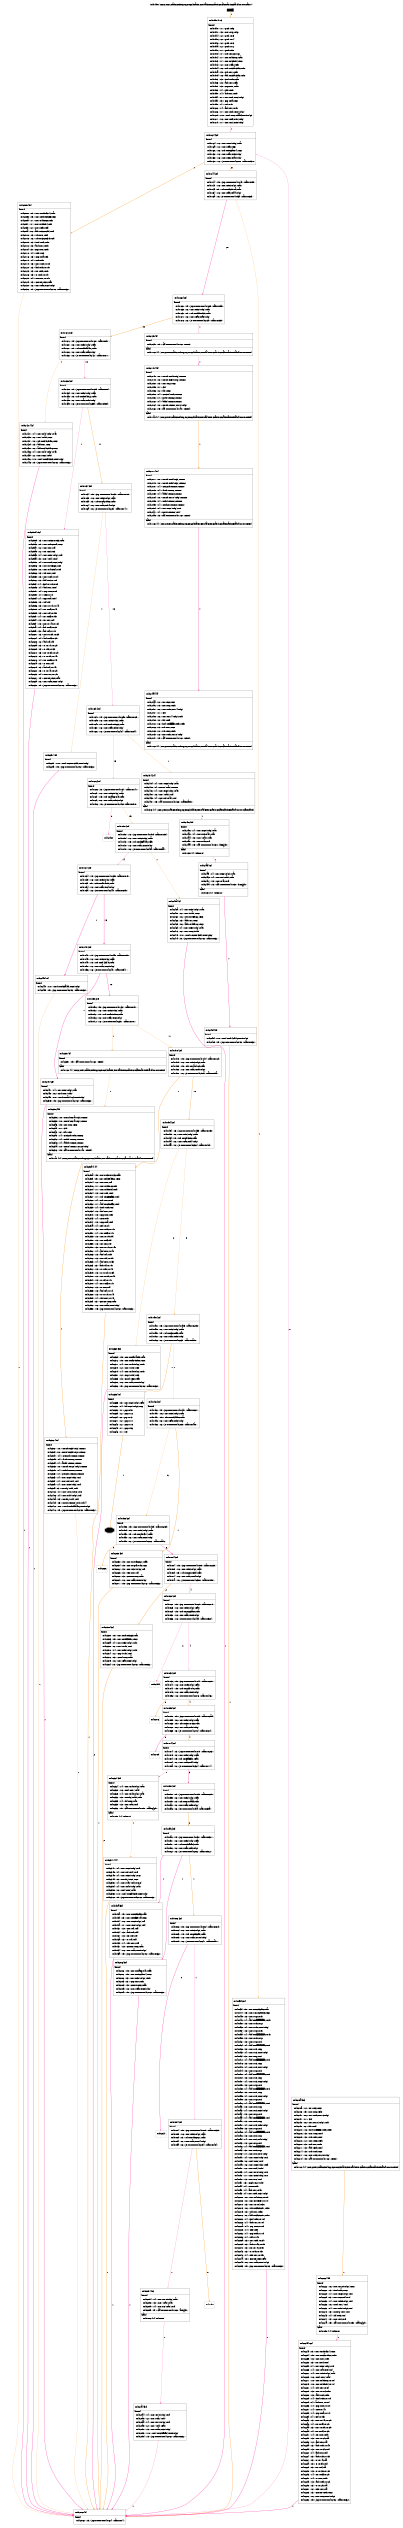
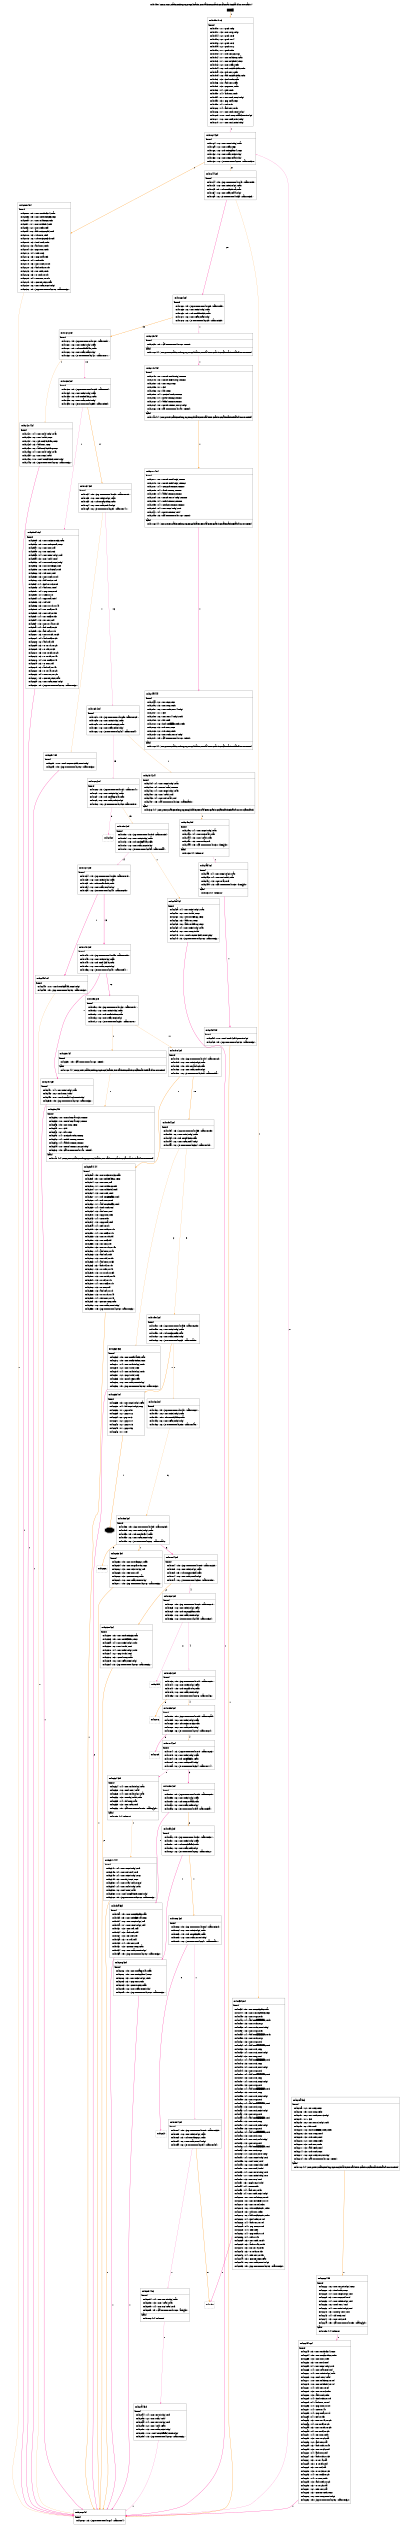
node "0x4023c7 [90]": removed
edge "0x401dcc [28]" -> "0x402058 [30]": now "0x401de8 [28]" -> "0x402058 [30]"
edge "0x401eac [28]" -> "0x401f0a [53]": now "0x401e90 [28]" -> "0x401f0a [53]"
edge "0x401f3f [281]" -> "0x4027e2 [5]": now "0x401f3f [281]" -> "0x401f00"
